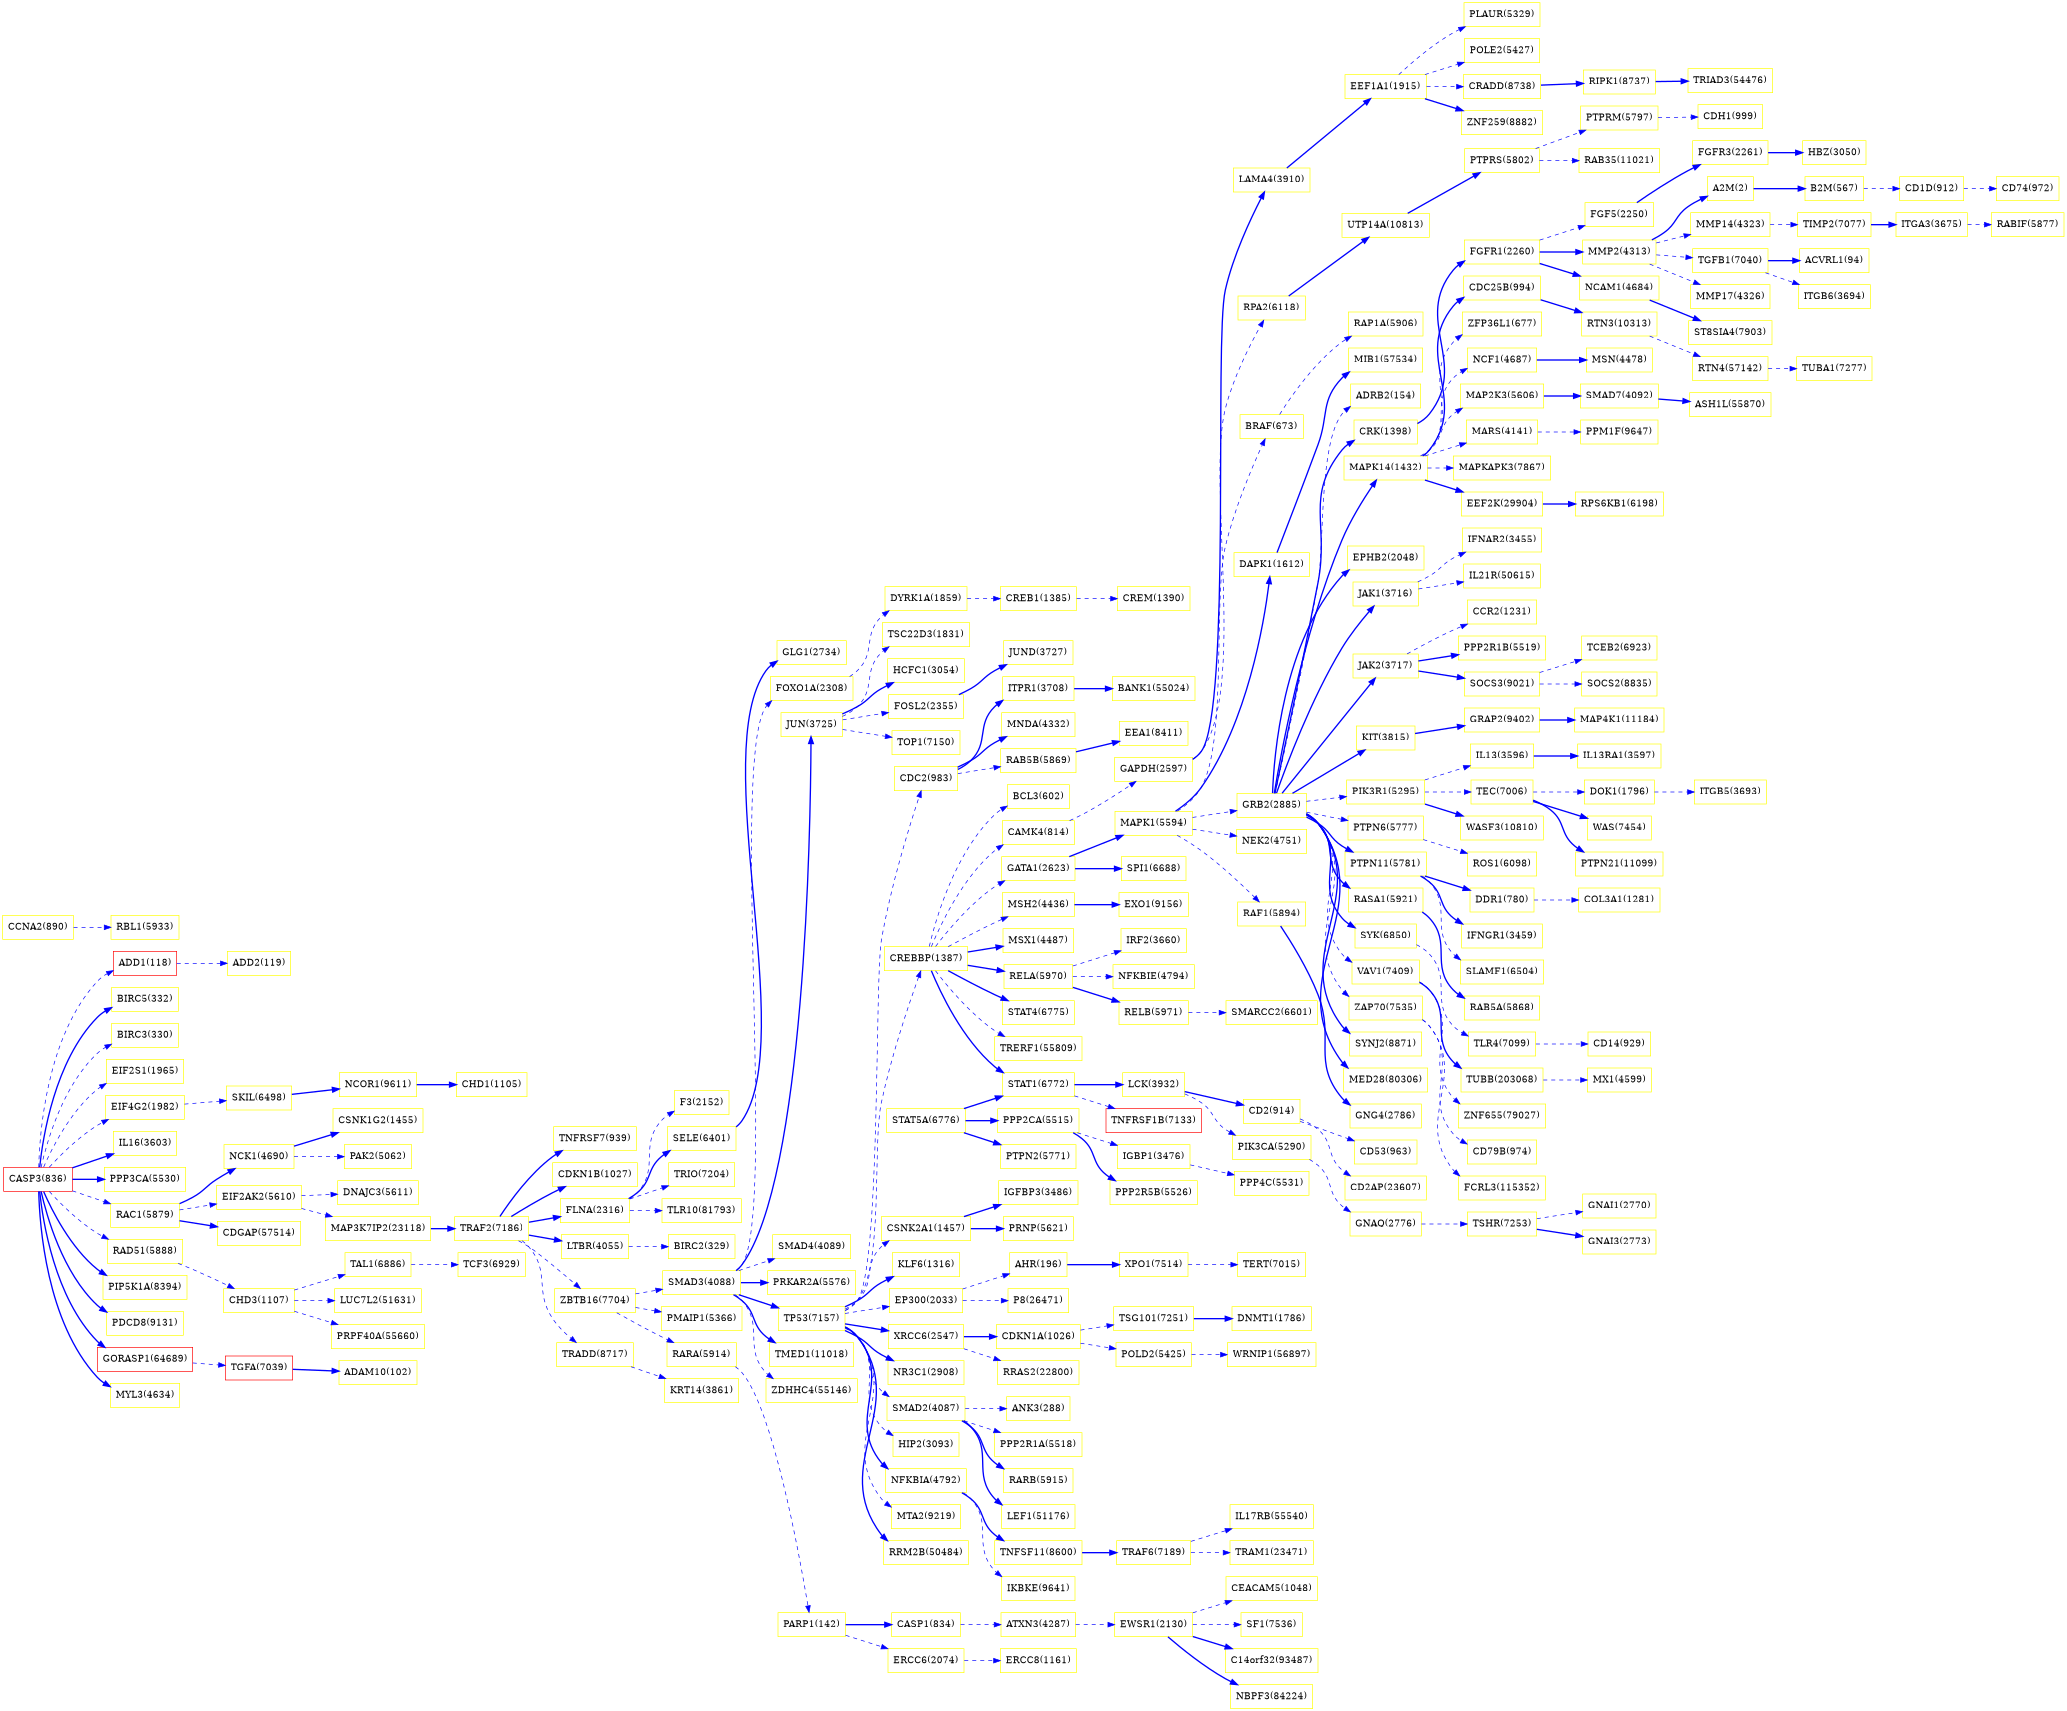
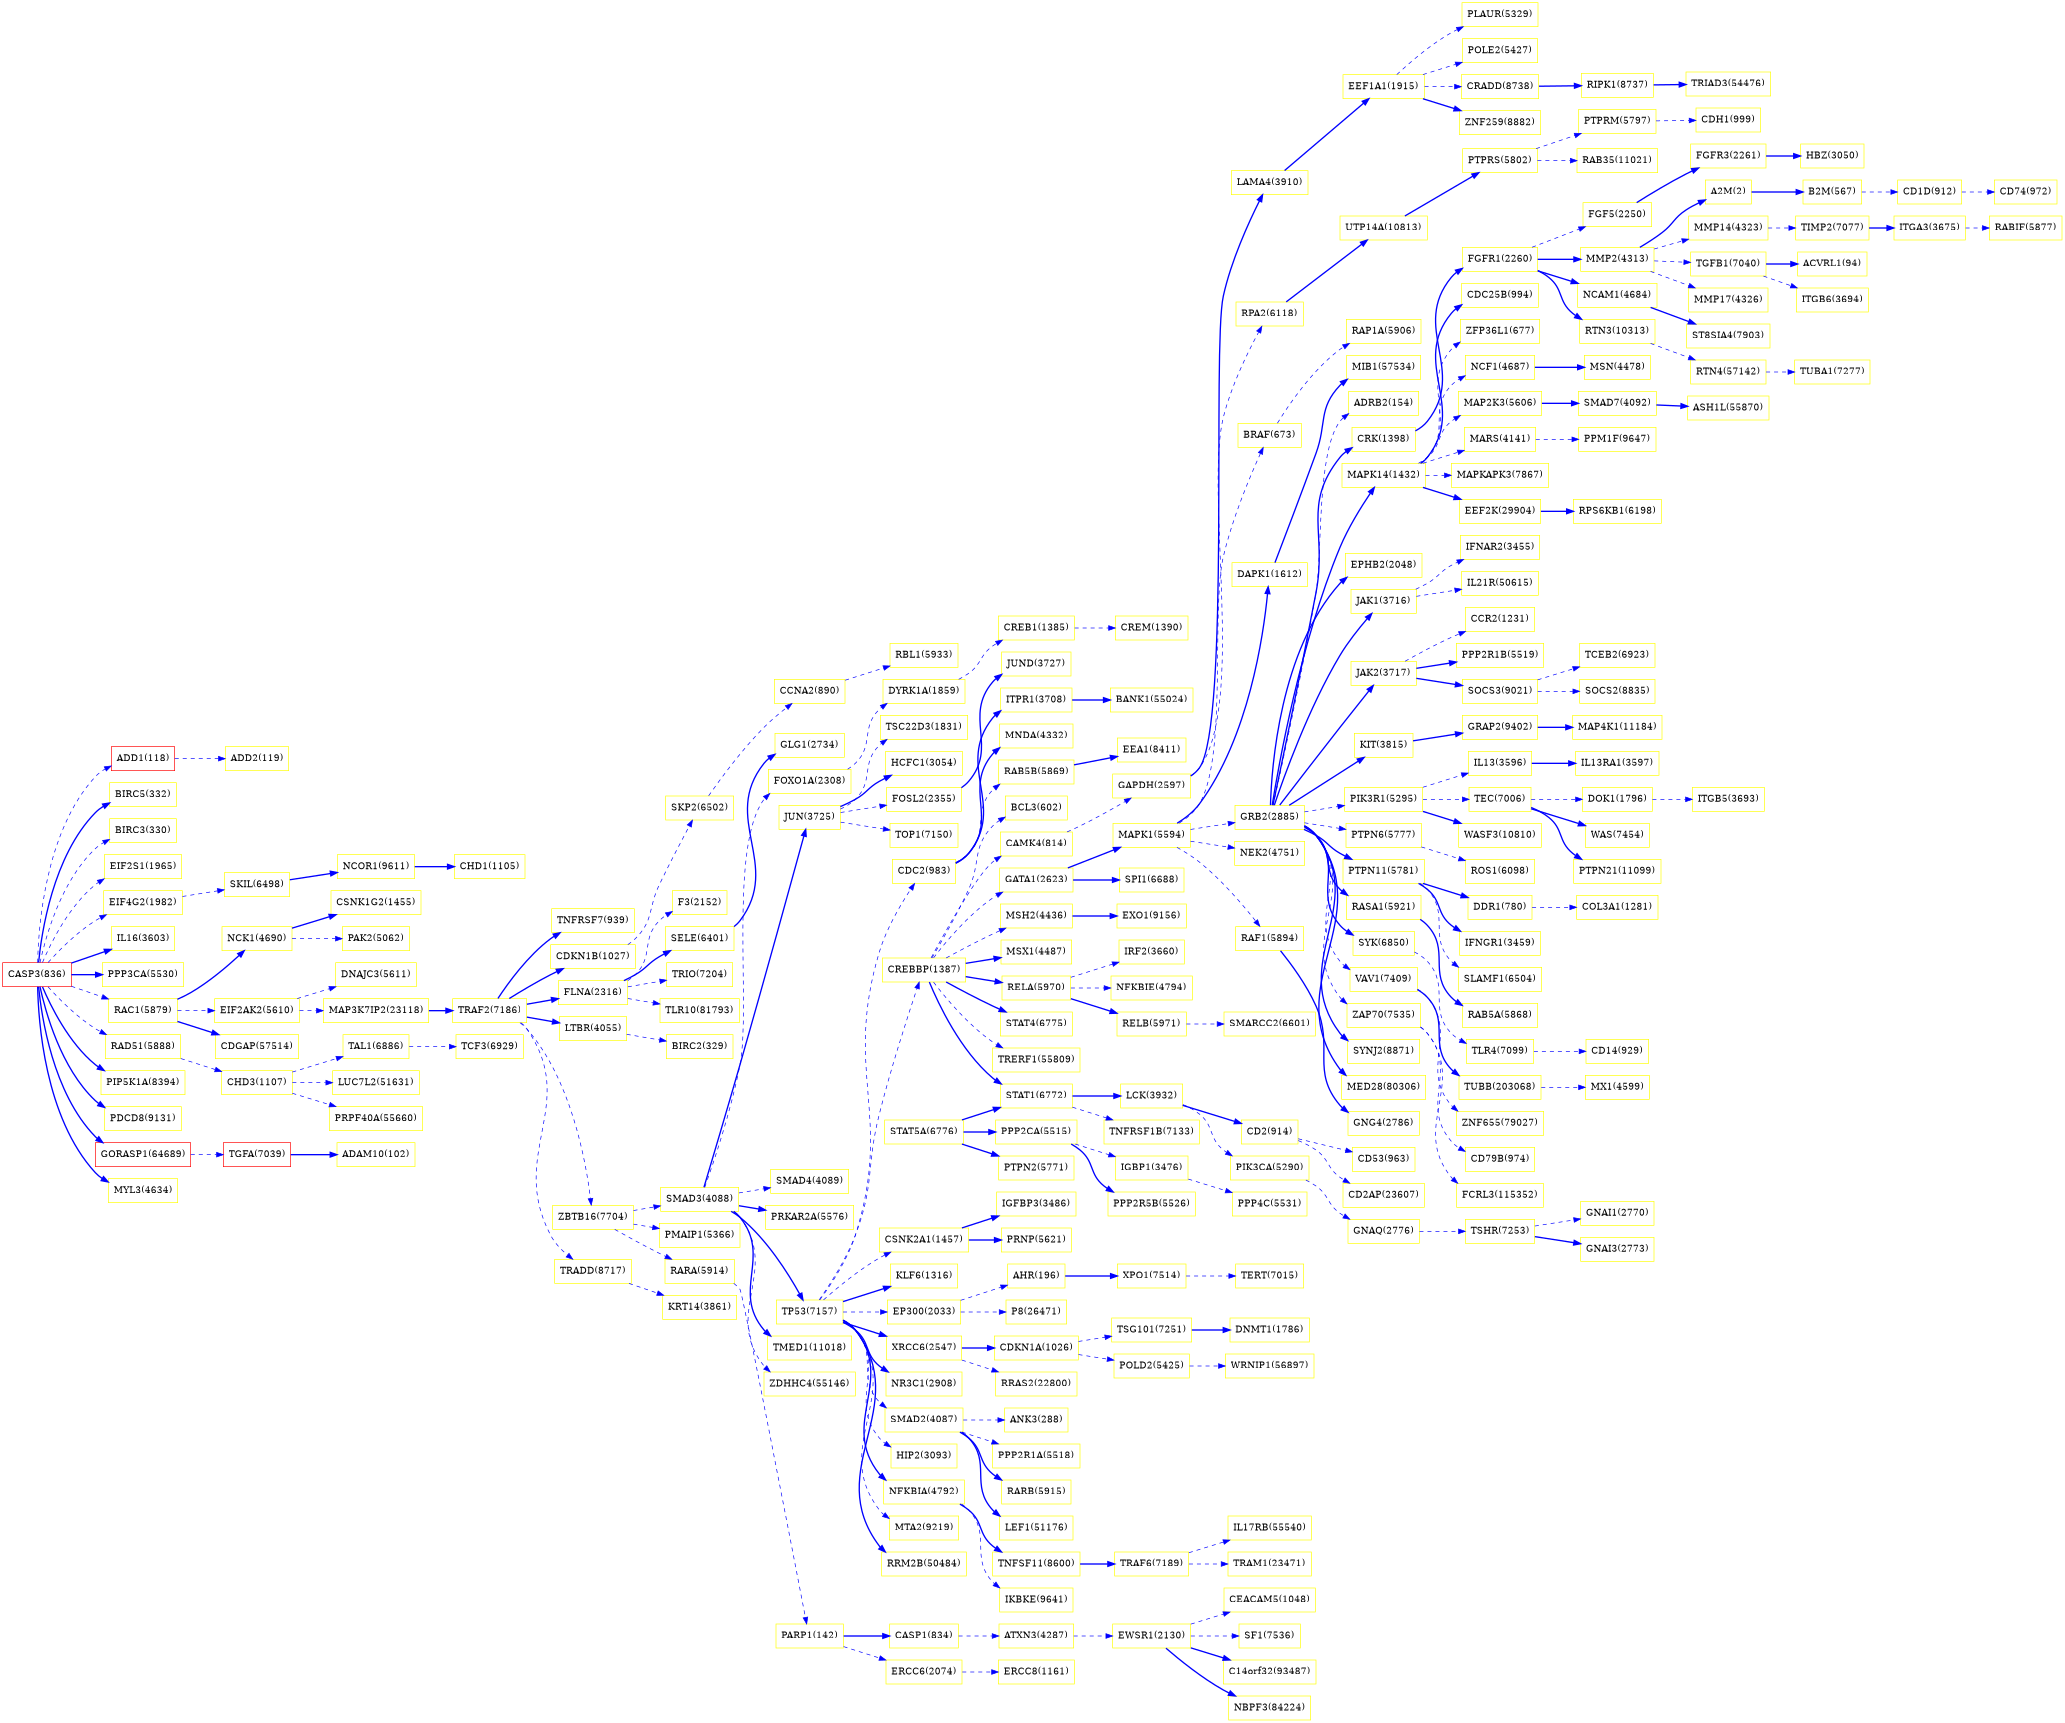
edge "CDC25B(994)" -> "RTN3(10313)": now "FGFR1(2260)" -> "RTN3(10313)"
node "SKP2(6502)": added
node "TNFRSF1B(7133)": color red -> yellow
